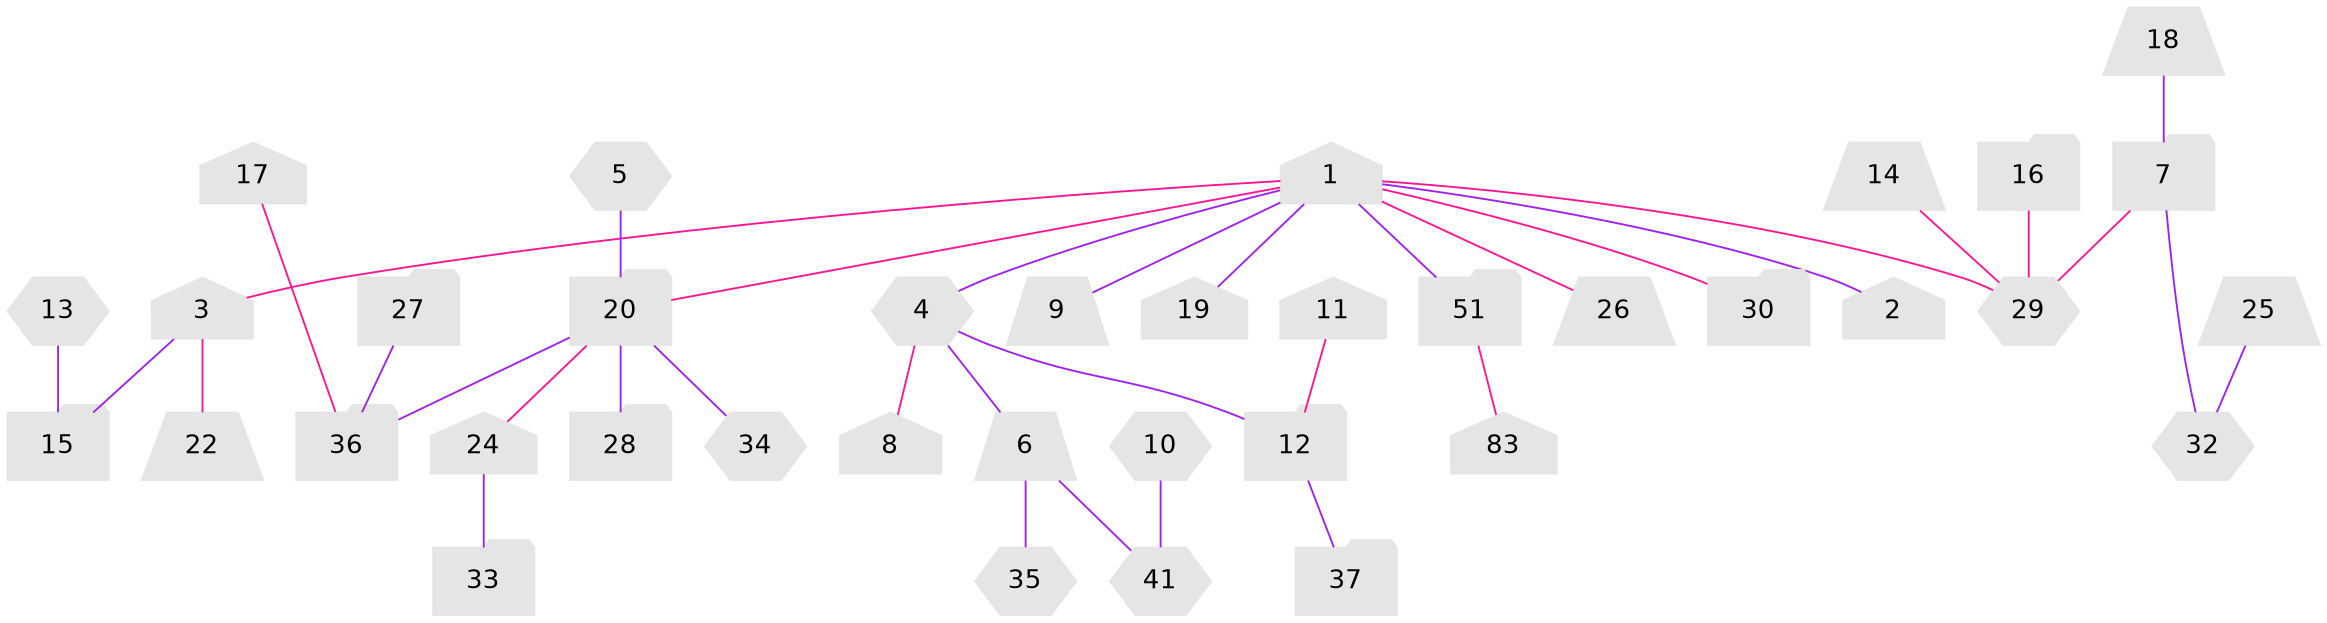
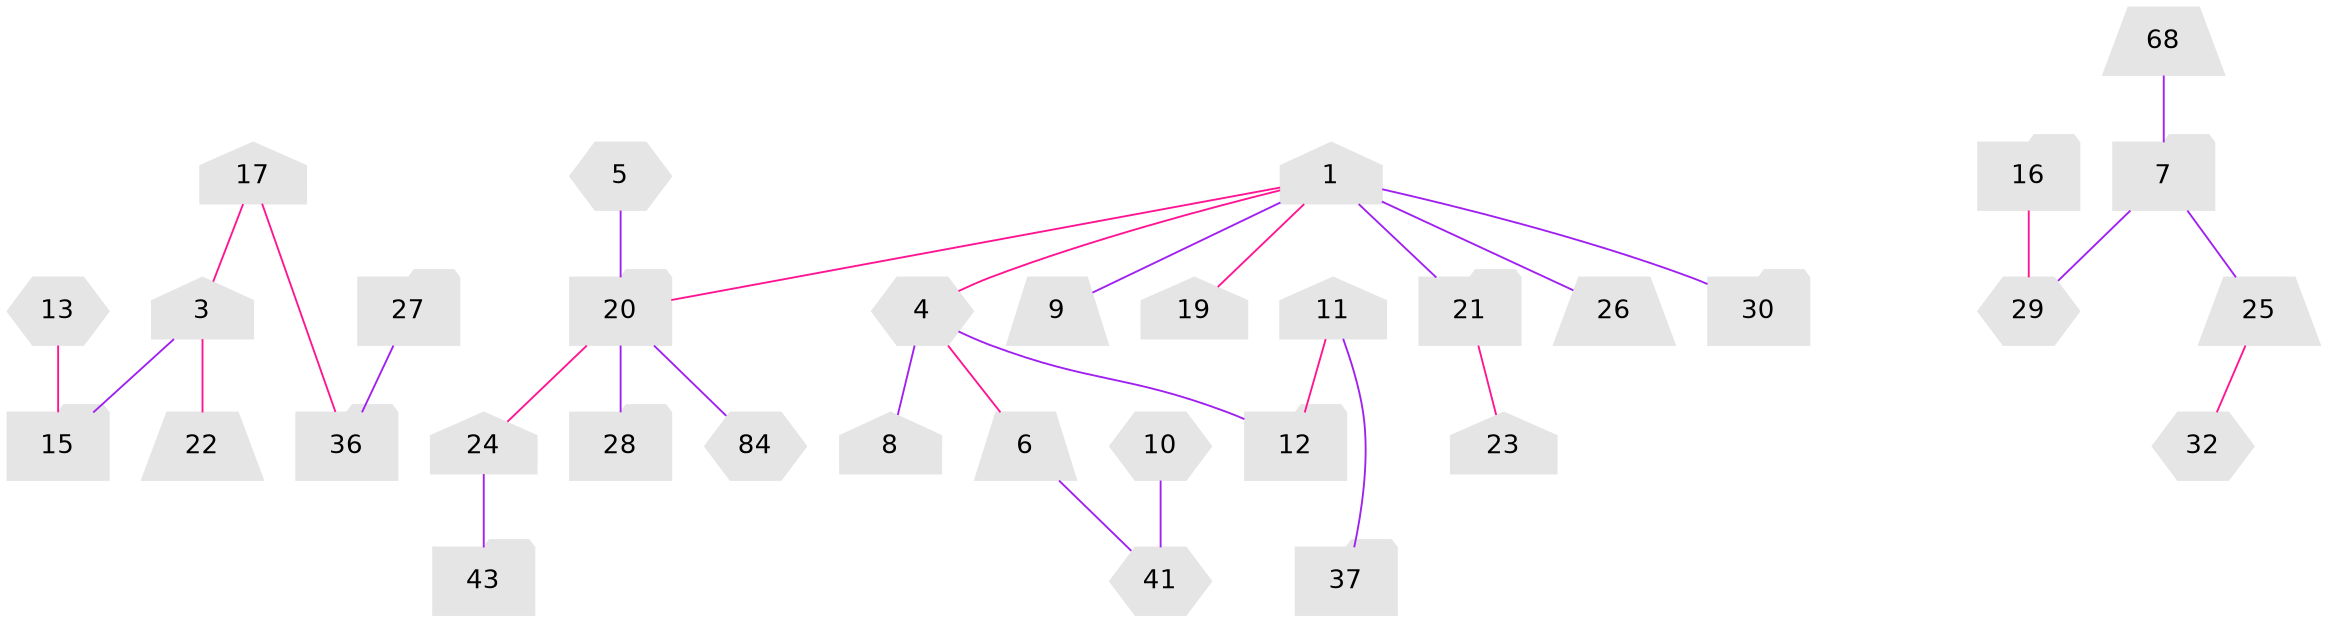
node "18": label "18" -> "68"
node "14": removed
edge "1" -- "29": removed
edge "1" -- "3": now "17" -- "3"
edge "1" -- "30": color deeppink -> purple
edge "1" -- "4": color purple -> deeppink
edge "1" -- "19": color purple -> deeppink
edge "1" -- "26": color deeppink -> purple
edge "7" -- "29": color deeppink -> purple
node "51": label "51" -> "21"
node "2": removed
edge "7" -- "32": now "7" -- "25"
edge "13" -- "15": color purple -> deeppink
edge "20" -- "36": removed
edge "4" -- "6": color purple -> deeppink
edge "25" -- "32": color purple -> deeppink
edge "4" -- "8": color deeppink -> purple
node "34": label "34" -> "84"
node "83": label "83" -> "23"
edge "12" -- "37": now "11" -- "37"
node "33": label "33" -> "43"
node "35": removed
